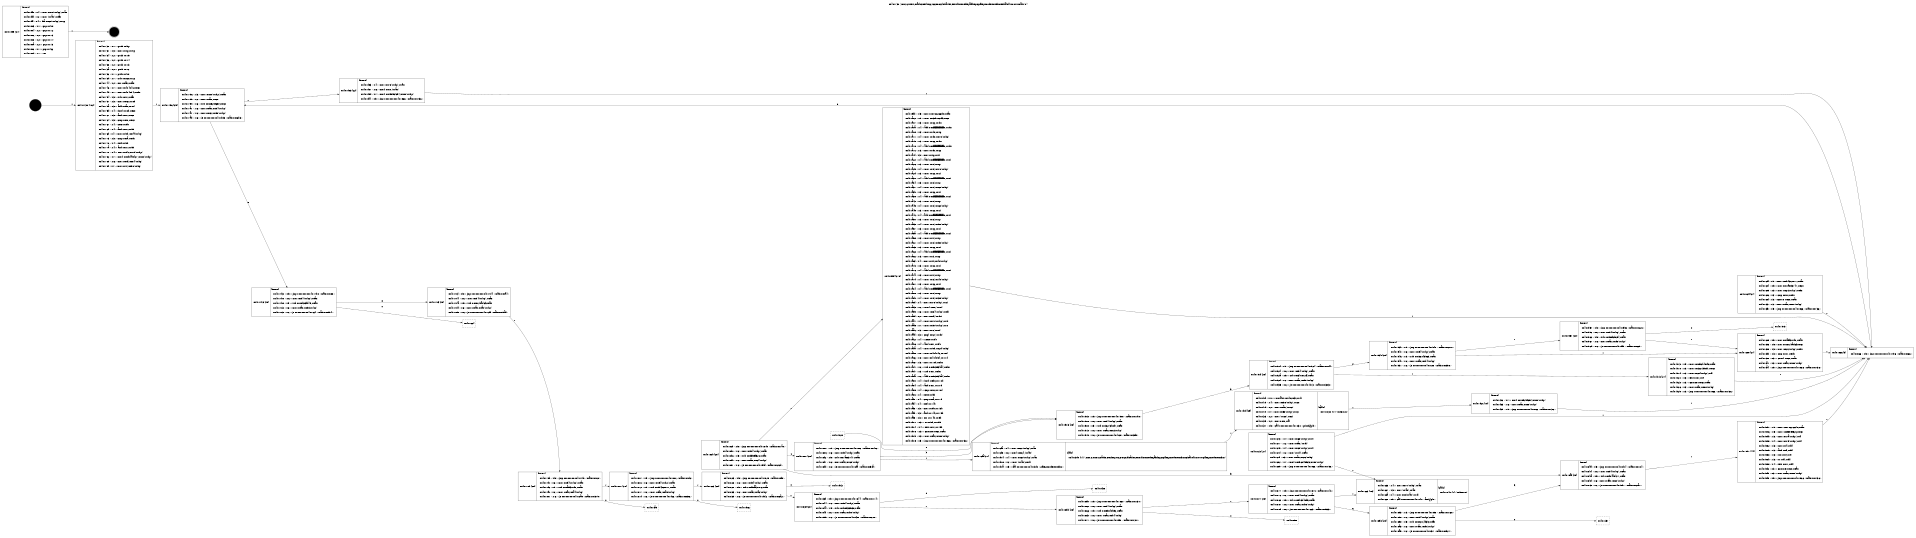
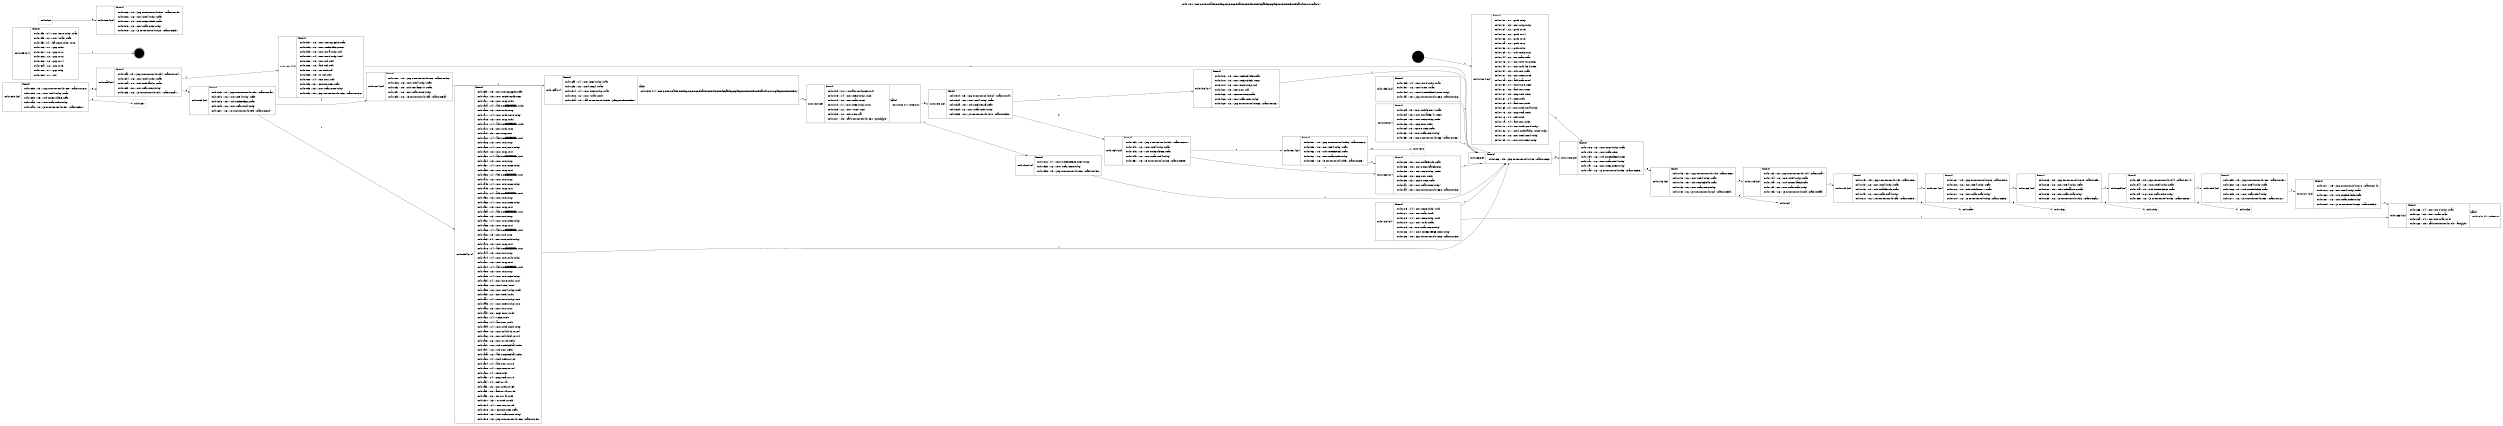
edge "0x401796 [29]" -> "0x401de3 [22]": removed, label "1"
edge "0x401903 [28]" -> "0x40191f [28]": now "0x401d0f [29]" -> "0x40191f [28]"
edge "0x4018e7 [28]" -> "0x401903 [28]": removed, label "3"
edge "0x4018cb [28]" -> "0x4018af [28]": reversed
edge "0x401877 [28]" -> "0x401893 [28]": removed, label "6"
node "0x401e50": removed
